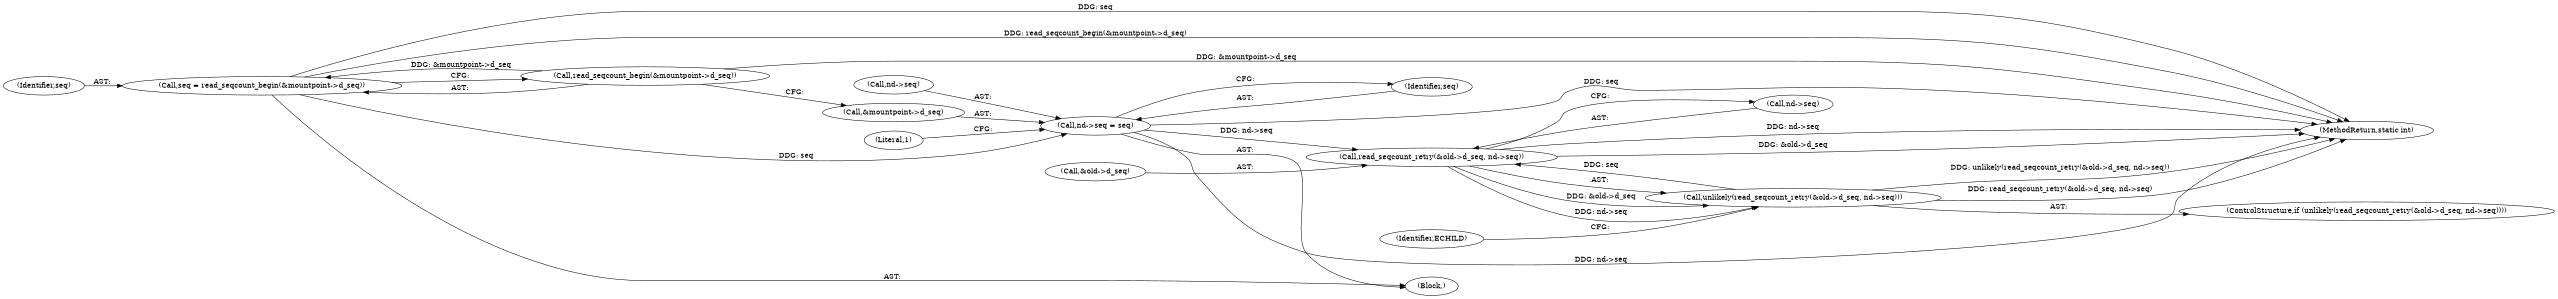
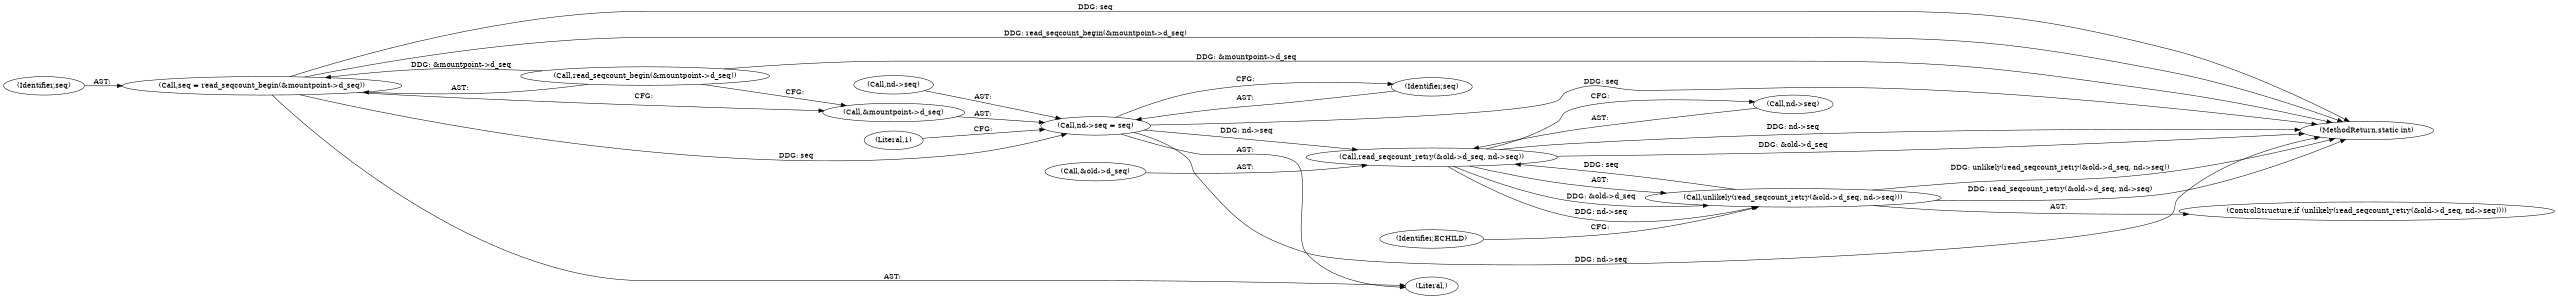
edge "(Call,seq = read_seqcount_begin(&mountpoint->d_seq))" -> "(Call,read_seqcount_begin(&mountpoint->d_seq))": now "(Call,seq = read_seqcount_begin(&mountpoint->d_seq))" -> "(Call,&mountpoint->d_seq)"
node "(Block,)": label "(Block,)" -> "(Literal,)"
